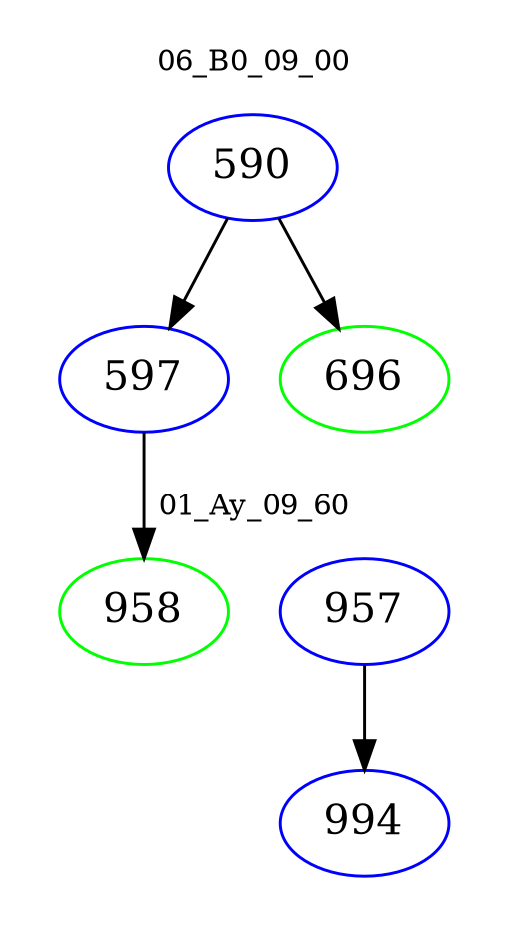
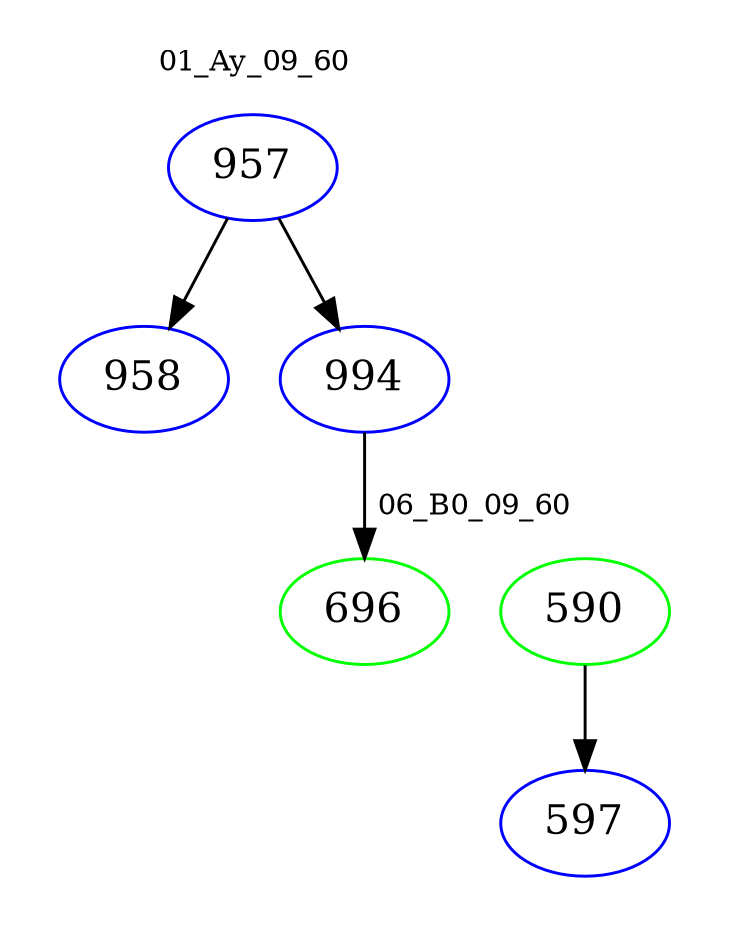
cluster "06_B0_09_00": label "06_B0_09_00" -> "06_B0_09_60"
node "590": color blue -> green
edge "590" -> "696": now "994" -> "696"
edge "597" -> "958": now "957" -> "958"
node "958": color green -> blue
